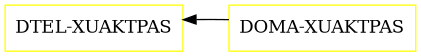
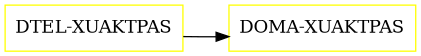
edge "DOMA-XUAKTPAS" -> "DTEL-XUAKTPAS": reversed
